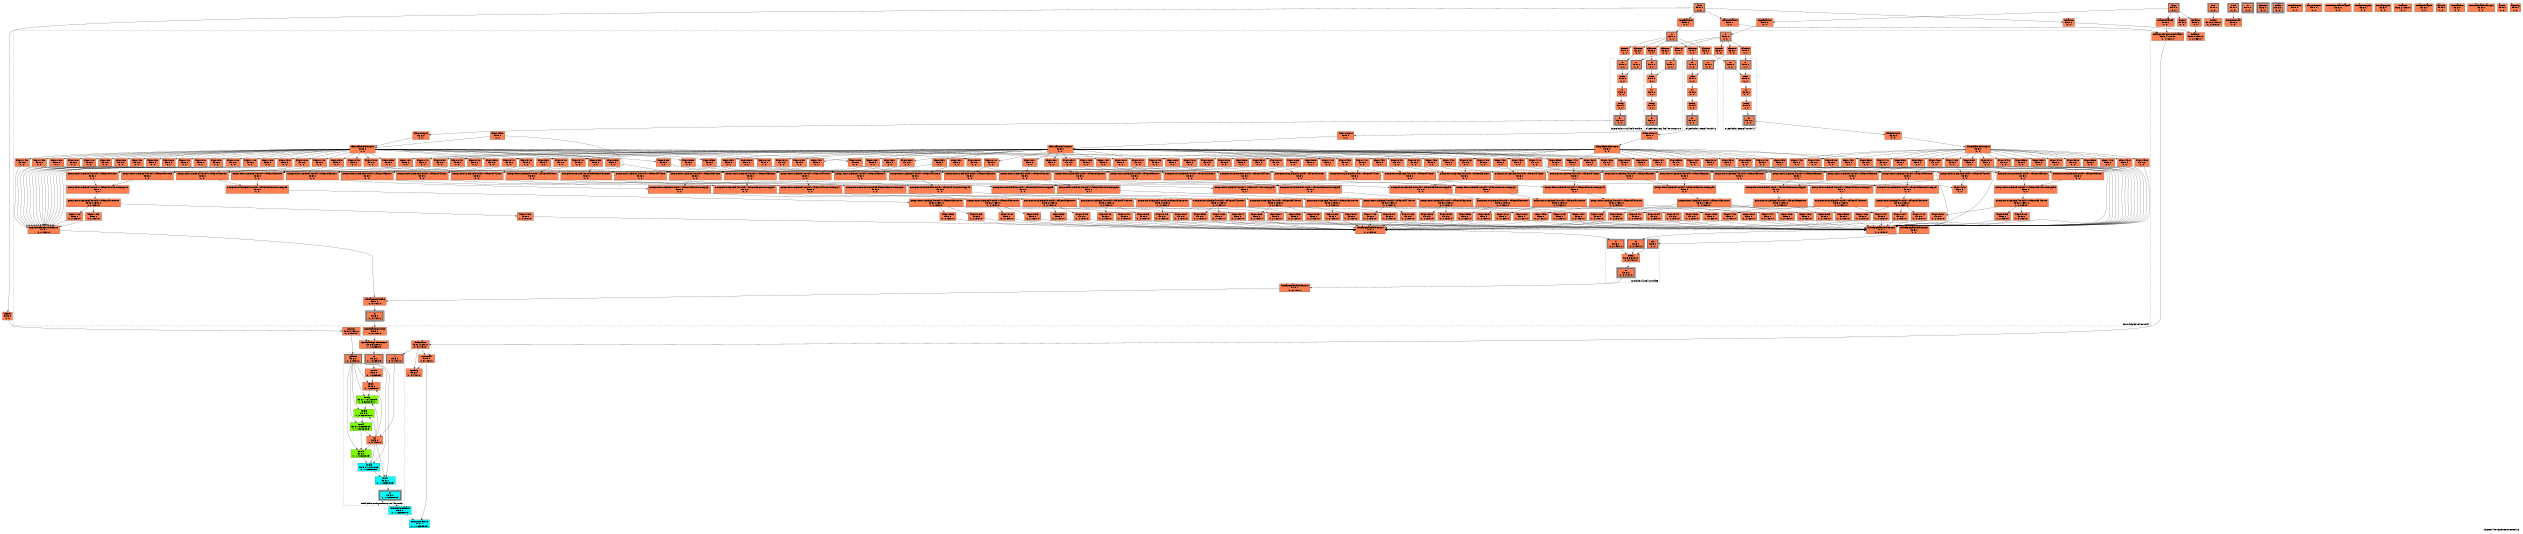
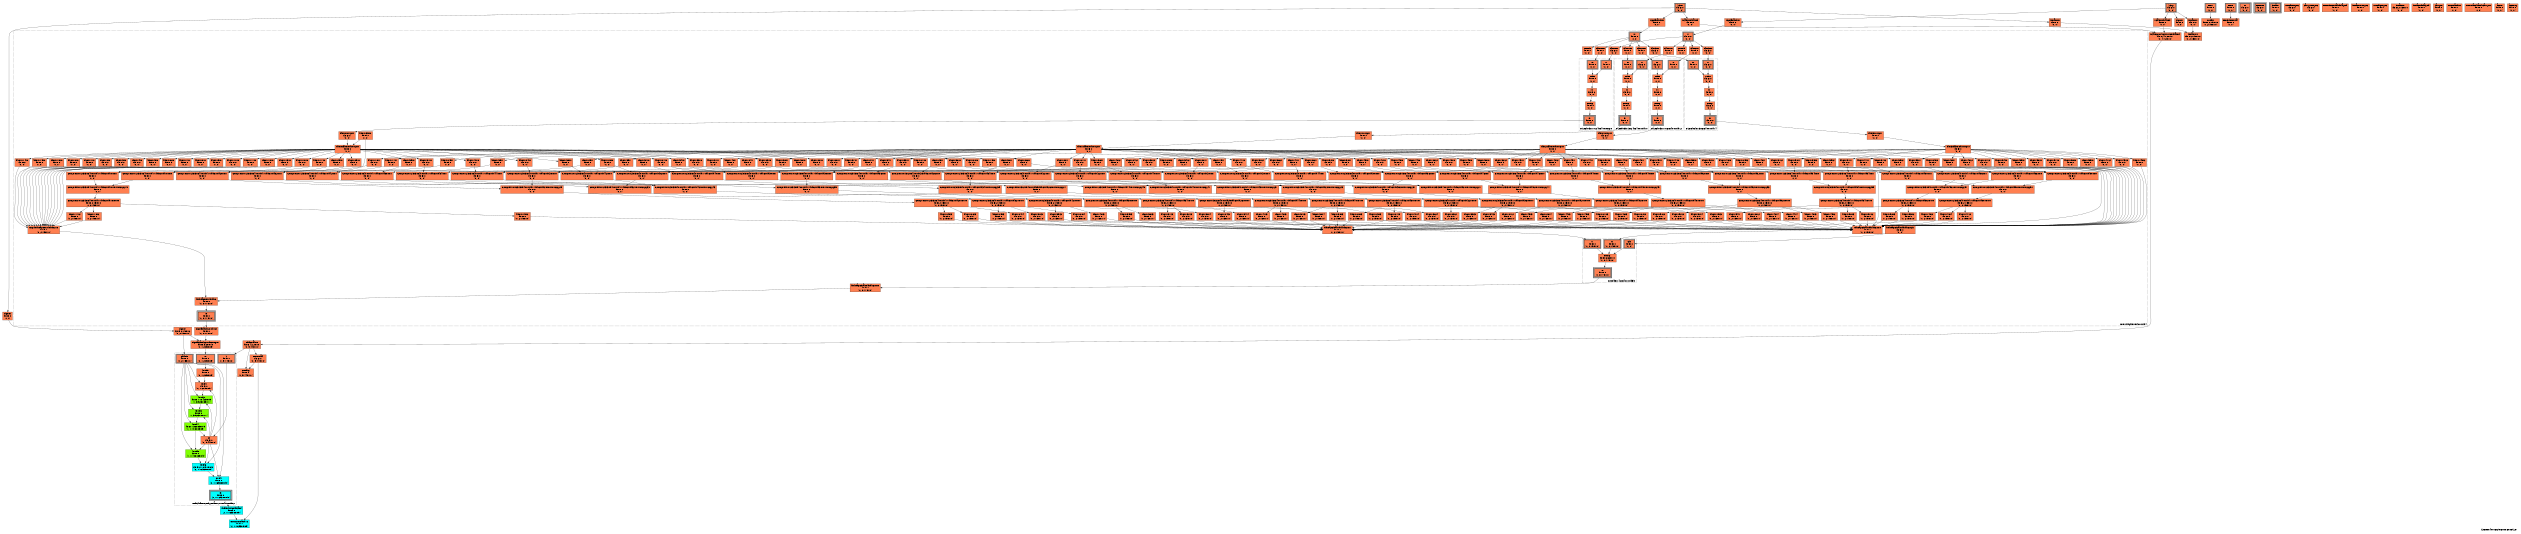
node "tile_1_X dT = 2 (0, 0)": label "tile_1_X dT = 2 (0, 0)" -> "tile_1_X dT = 0 (0, 0)"
cluster "DSPBlock_17x24_F400_uid8": label "DSPBlock_17x24_F400_uid8" -> "DSPBlock_17x24_F400_tmp8"
cluster "DSPBlock_13x24_F400_output10": label "DSPBlock_13x24_F400_output10" -> "DSPBlock_13x24_F400_uid10"
edge "tile_2_filtered_output dT = 0 (0, 0)" -> "bh6_w51_0 dT = 0 (0, 0)": now "tile_2_filtered_output dT = 0 (0, 0)" -> "bh6_w45_1 dT = 0 (0, 0)"
edge "bh6_w29_0 dT = 0 (0, 0)" -> "Compressor_23_3_F400_uid17_bh6_uid32_In1 dT = 0 (0, 0)": added
edge "Compressor_23_3_F400_uid17_bh6_uid46_In0 dT = 0 (0, 0)" -> "bh6_w42_0 dT = 0 (0, 0)": reversed
